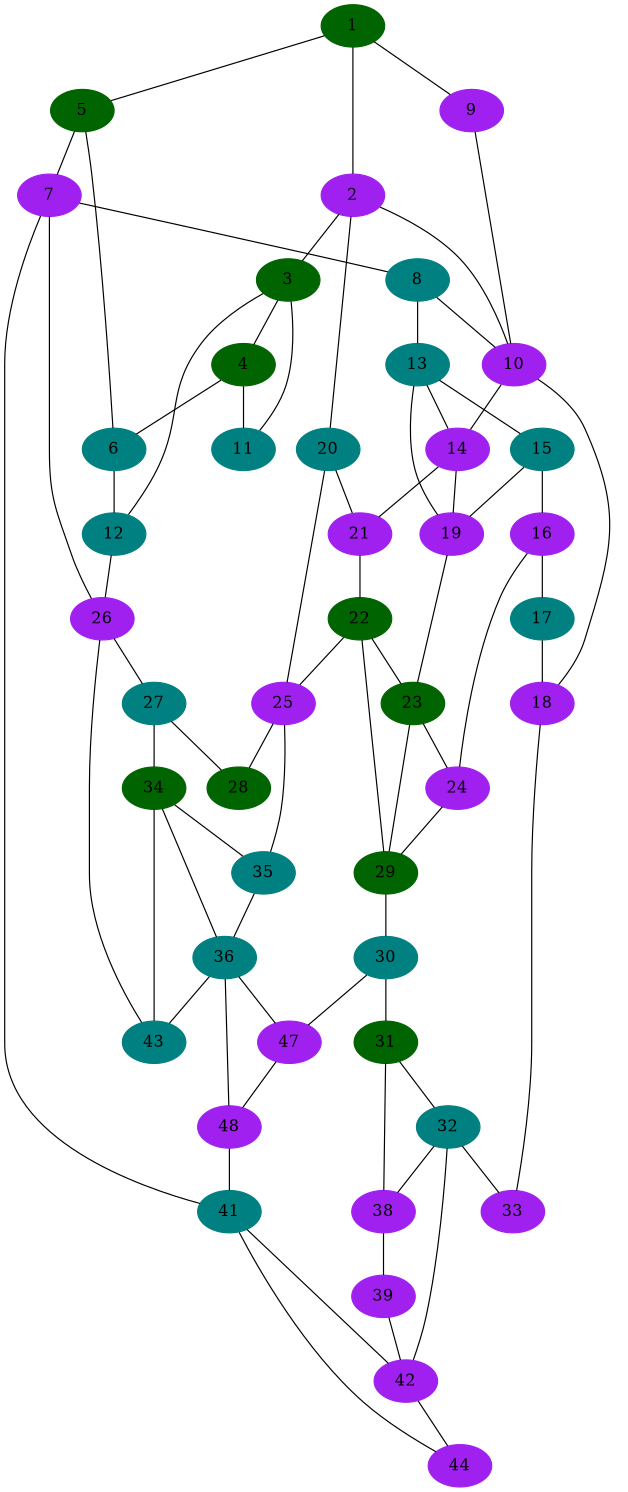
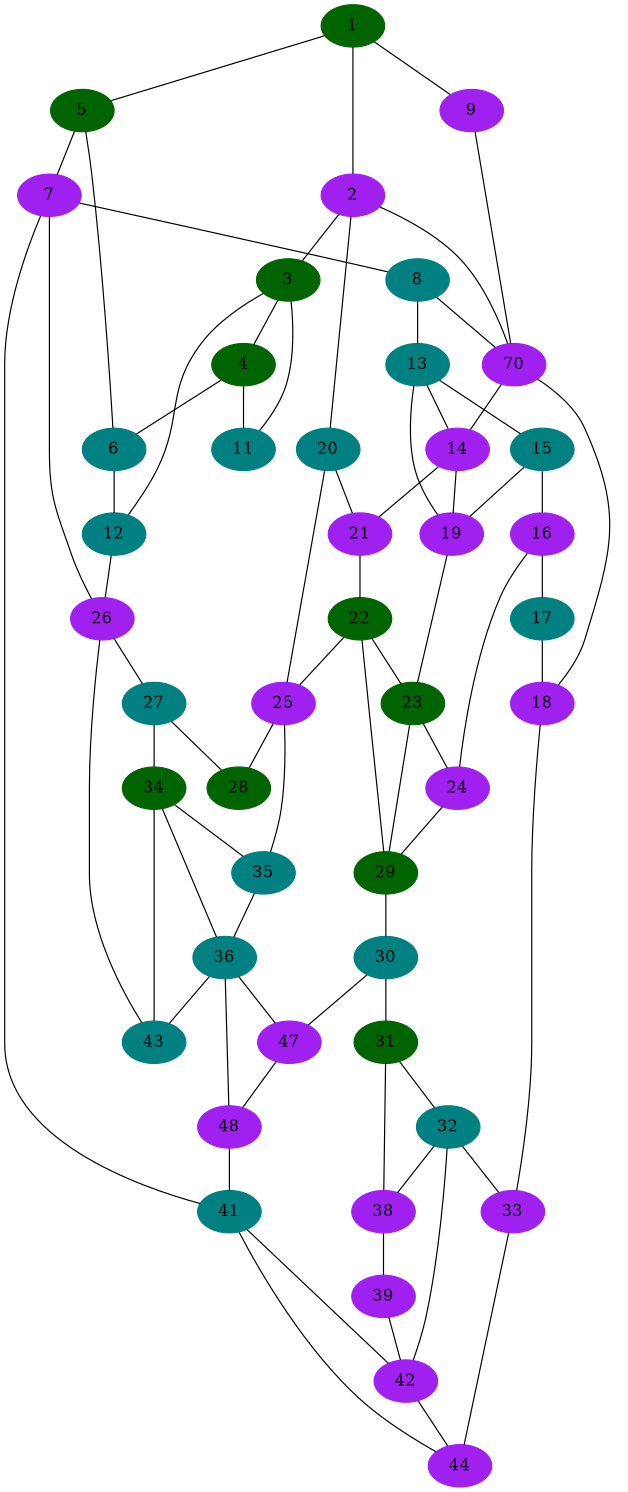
node "10": label "10" -> "70"
edge "33" -- "44": added
